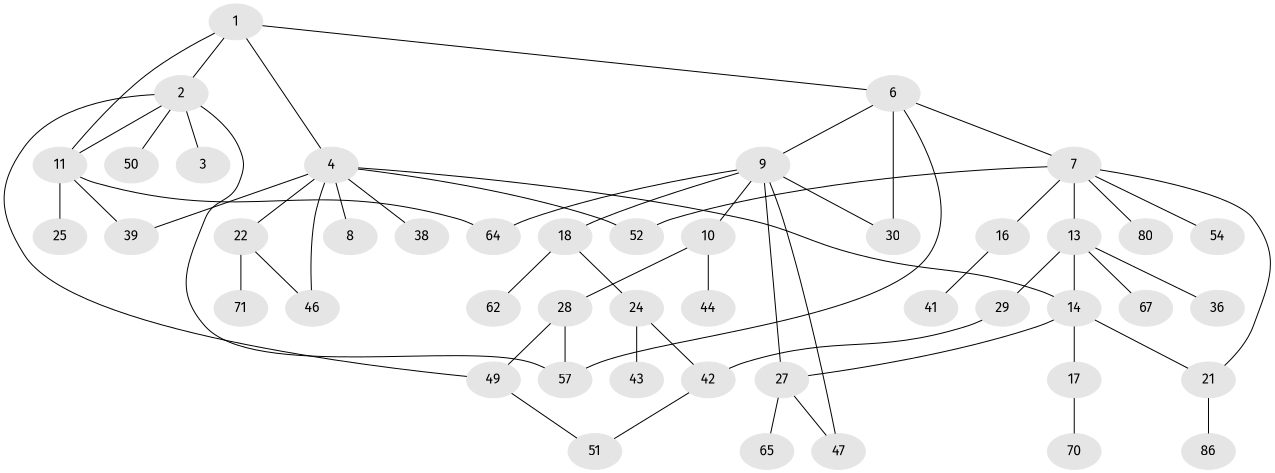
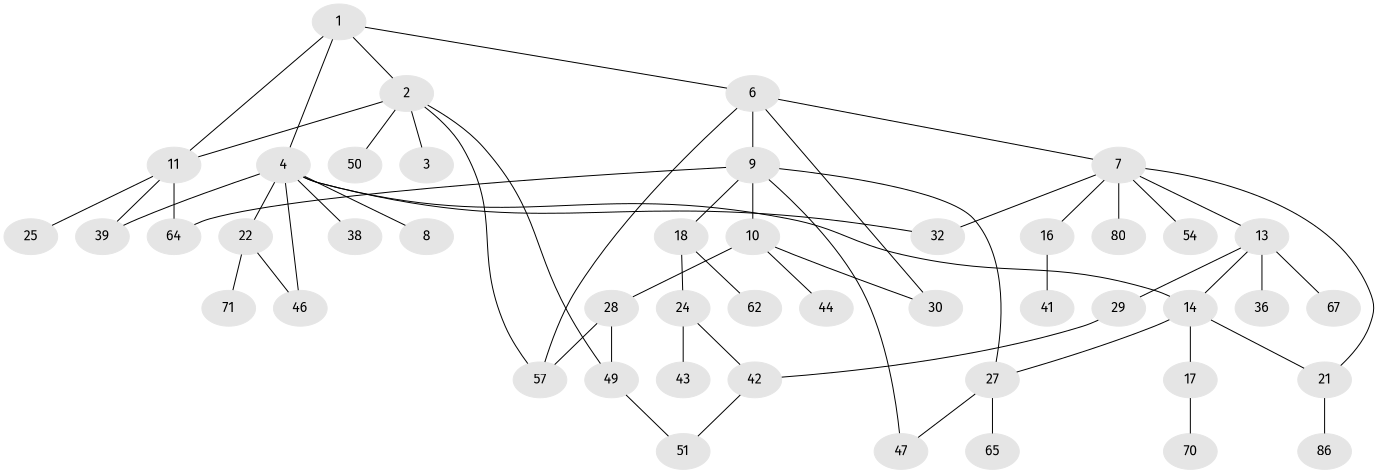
edge "9" -- "30": now "10" -- "30"
node "52": label "52" -> "32"
